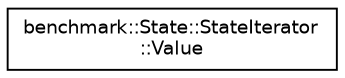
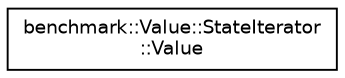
node "benchmark::State::StateIterator ::Value": label "benchmark::State::StateIterator ::Value" -> "benchmark::Value::StateIterator ::Value"
